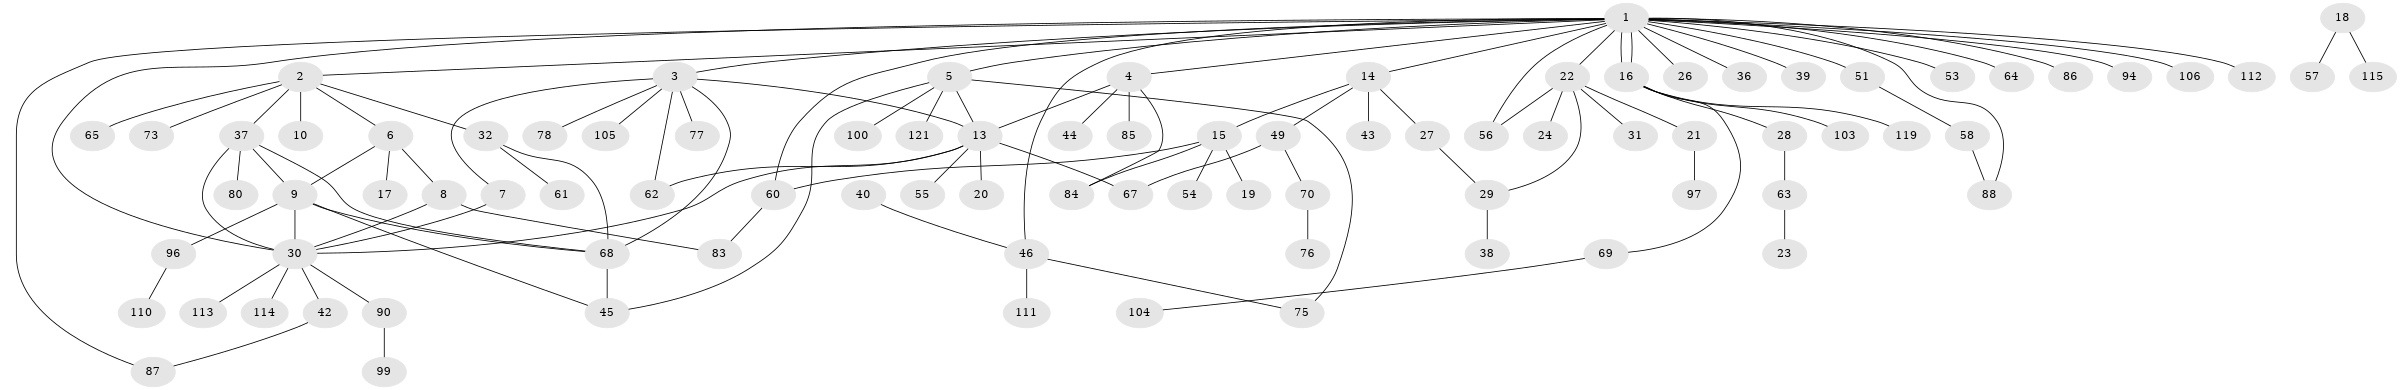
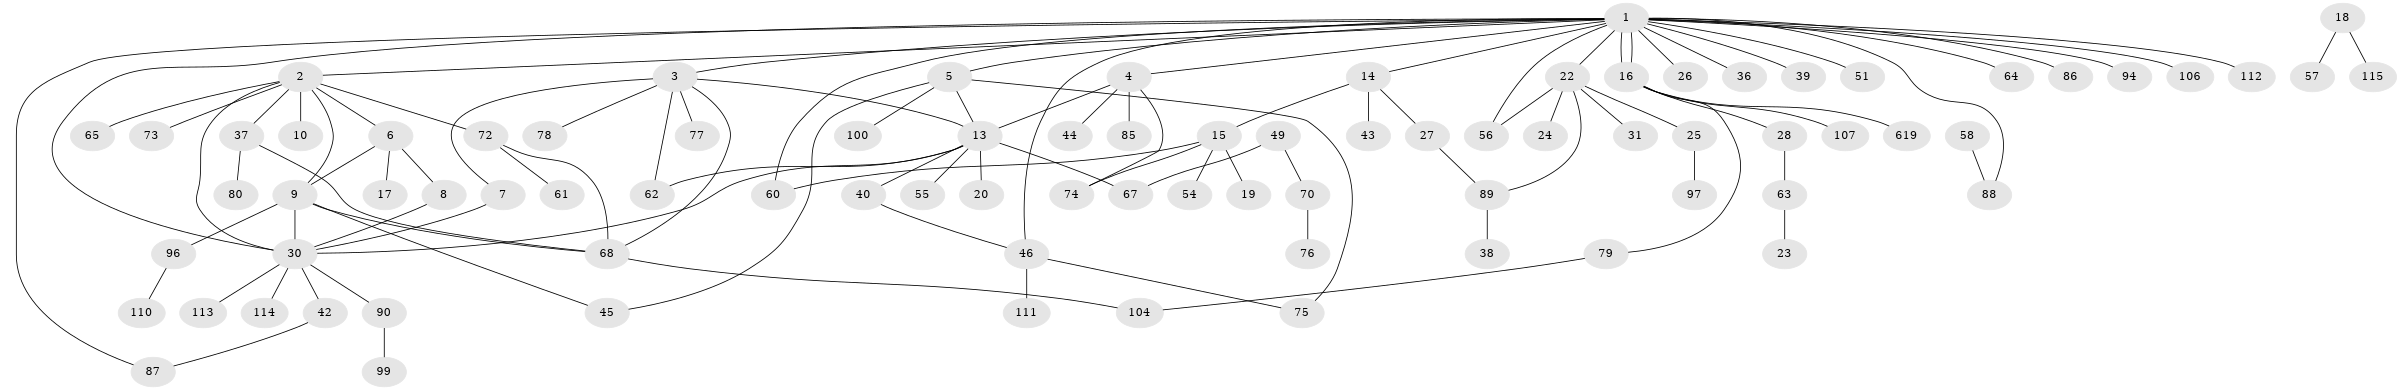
node "53": removed
edge "14" -- "49": removed
edge "51" -- "58": removed
node "32": label "32" -> "72"
node "105": removed
node "121": removed
node "21": label "21" -> "25"
node "103": label "103" -> "107"
node "119": label "119" -> "619"
edge "13" -- "40": added
edge "37" -- "9": now "2" -- "9"
node "84": label "84" -> "74"
node "29": label "29" -> "89"
edge "37" -- "30": now "2" -- "30"
node "83": removed
node "69": label "69" -> "79"
edge "68" -- "45": now "68" -- "104"
